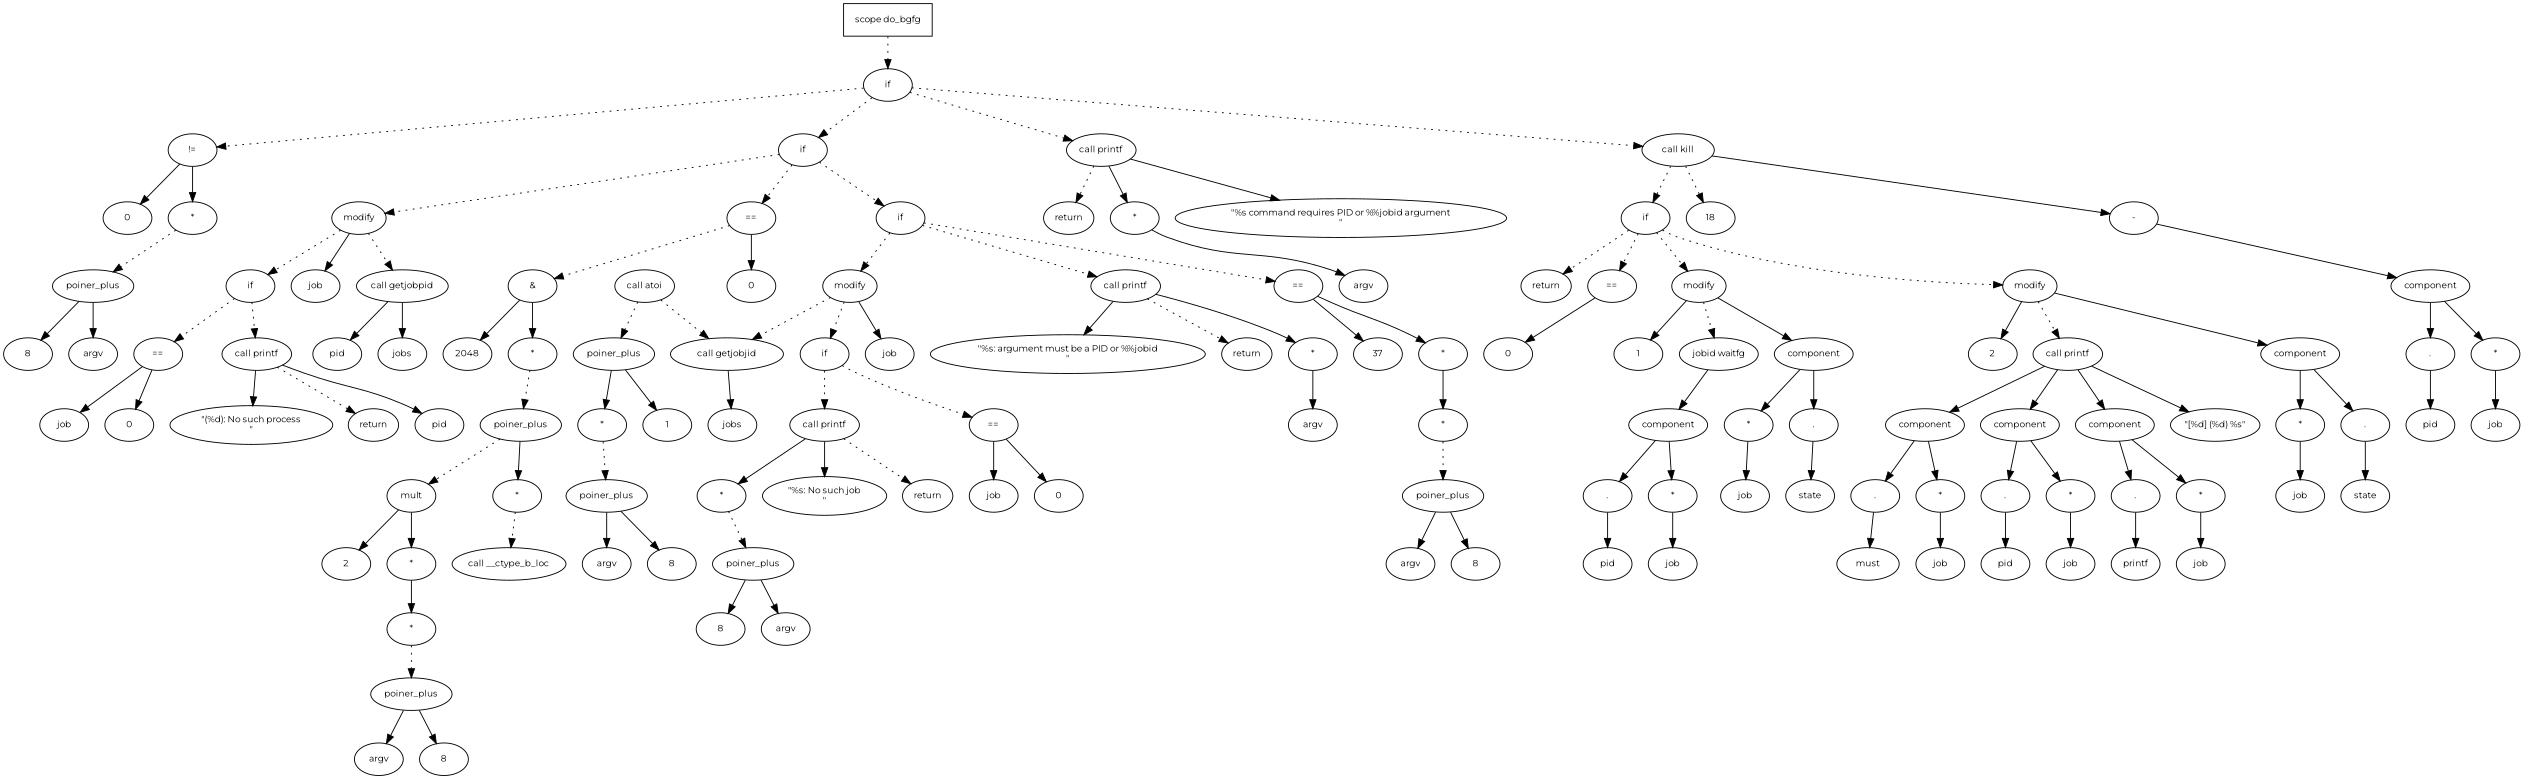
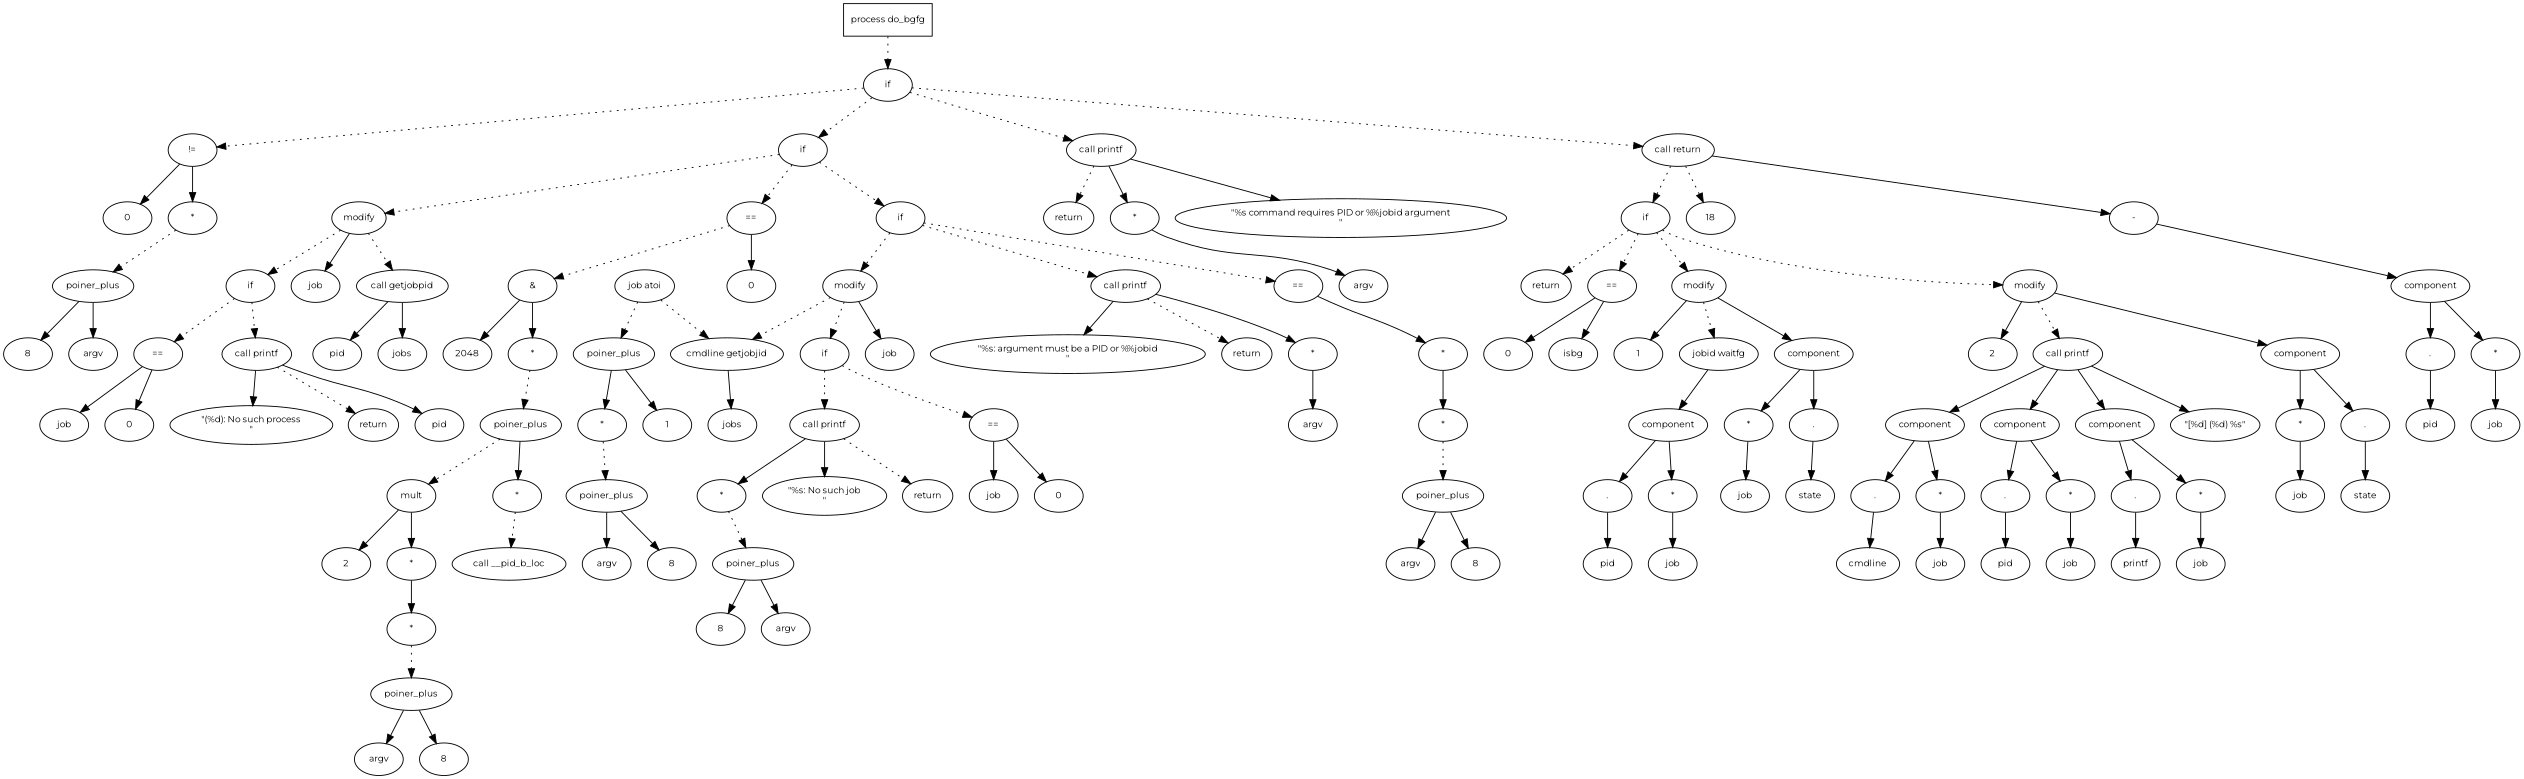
node "scope do_bgfg": label "scope do_bgfg" -> "process do_bgfg"
node "call kill": label "call kill" -> "call return"
node "call atoi": label "call atoi" -> "job atoi"
node "call getjobjid": label "call getjobjid" -> "cmdline getjobjid"
node "37": removed
node "isbg": added
node "call __ctype_b_loc": label "call __ctype_b_loc" -> "call __pid_b_loc"
node "must": label "must" -> "cmdline"
